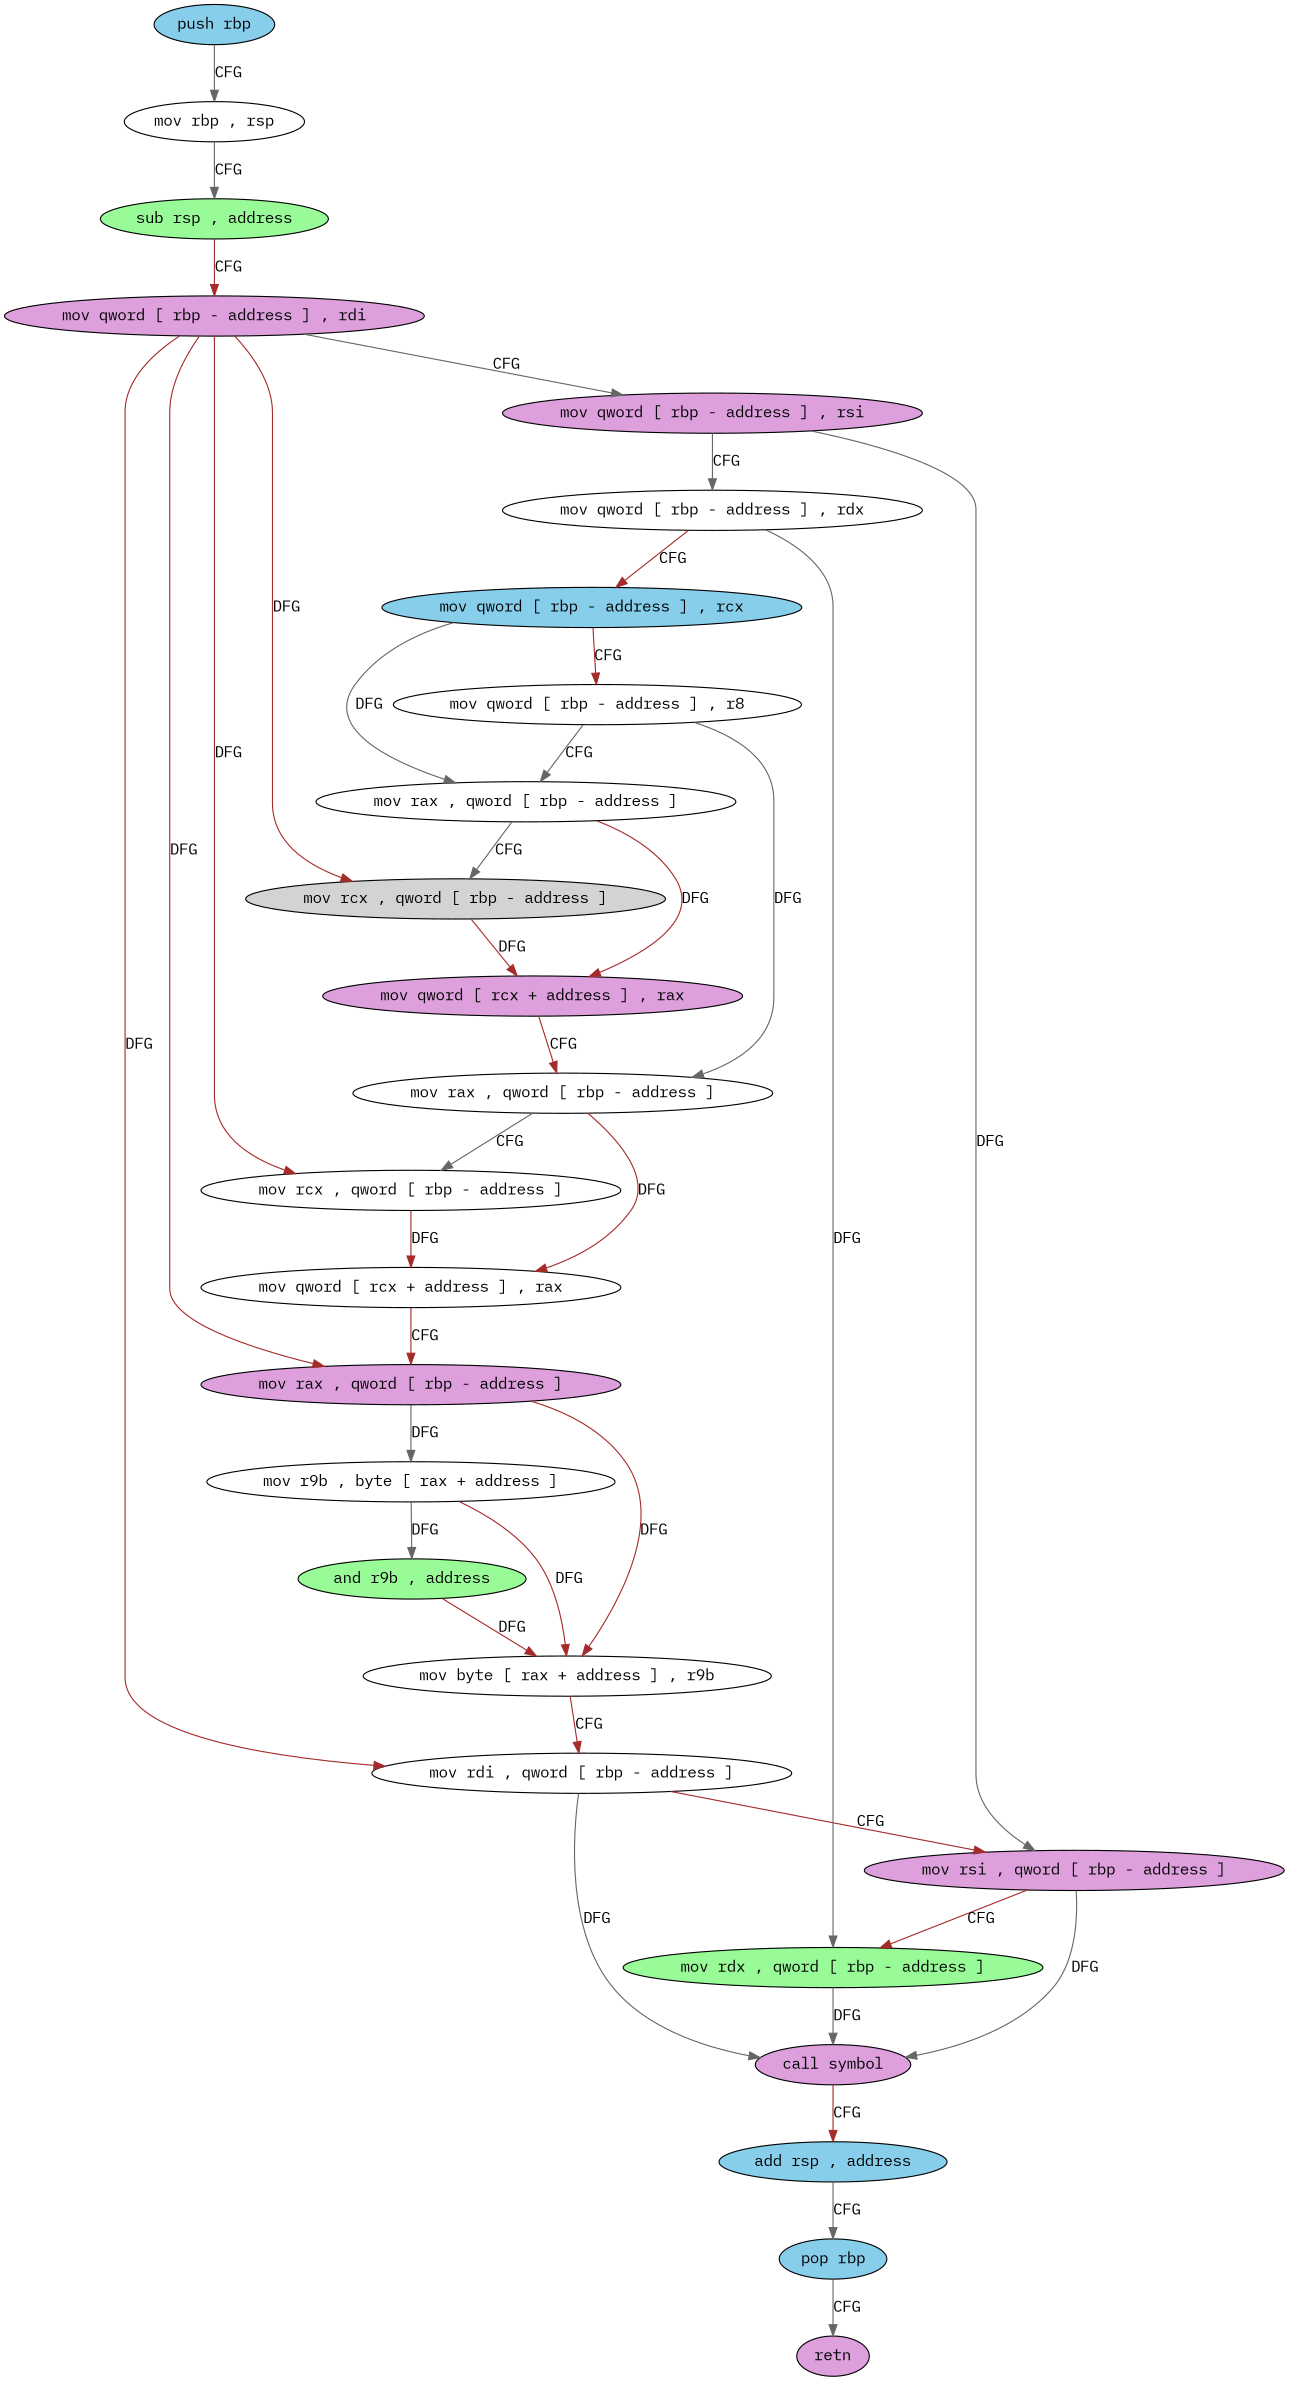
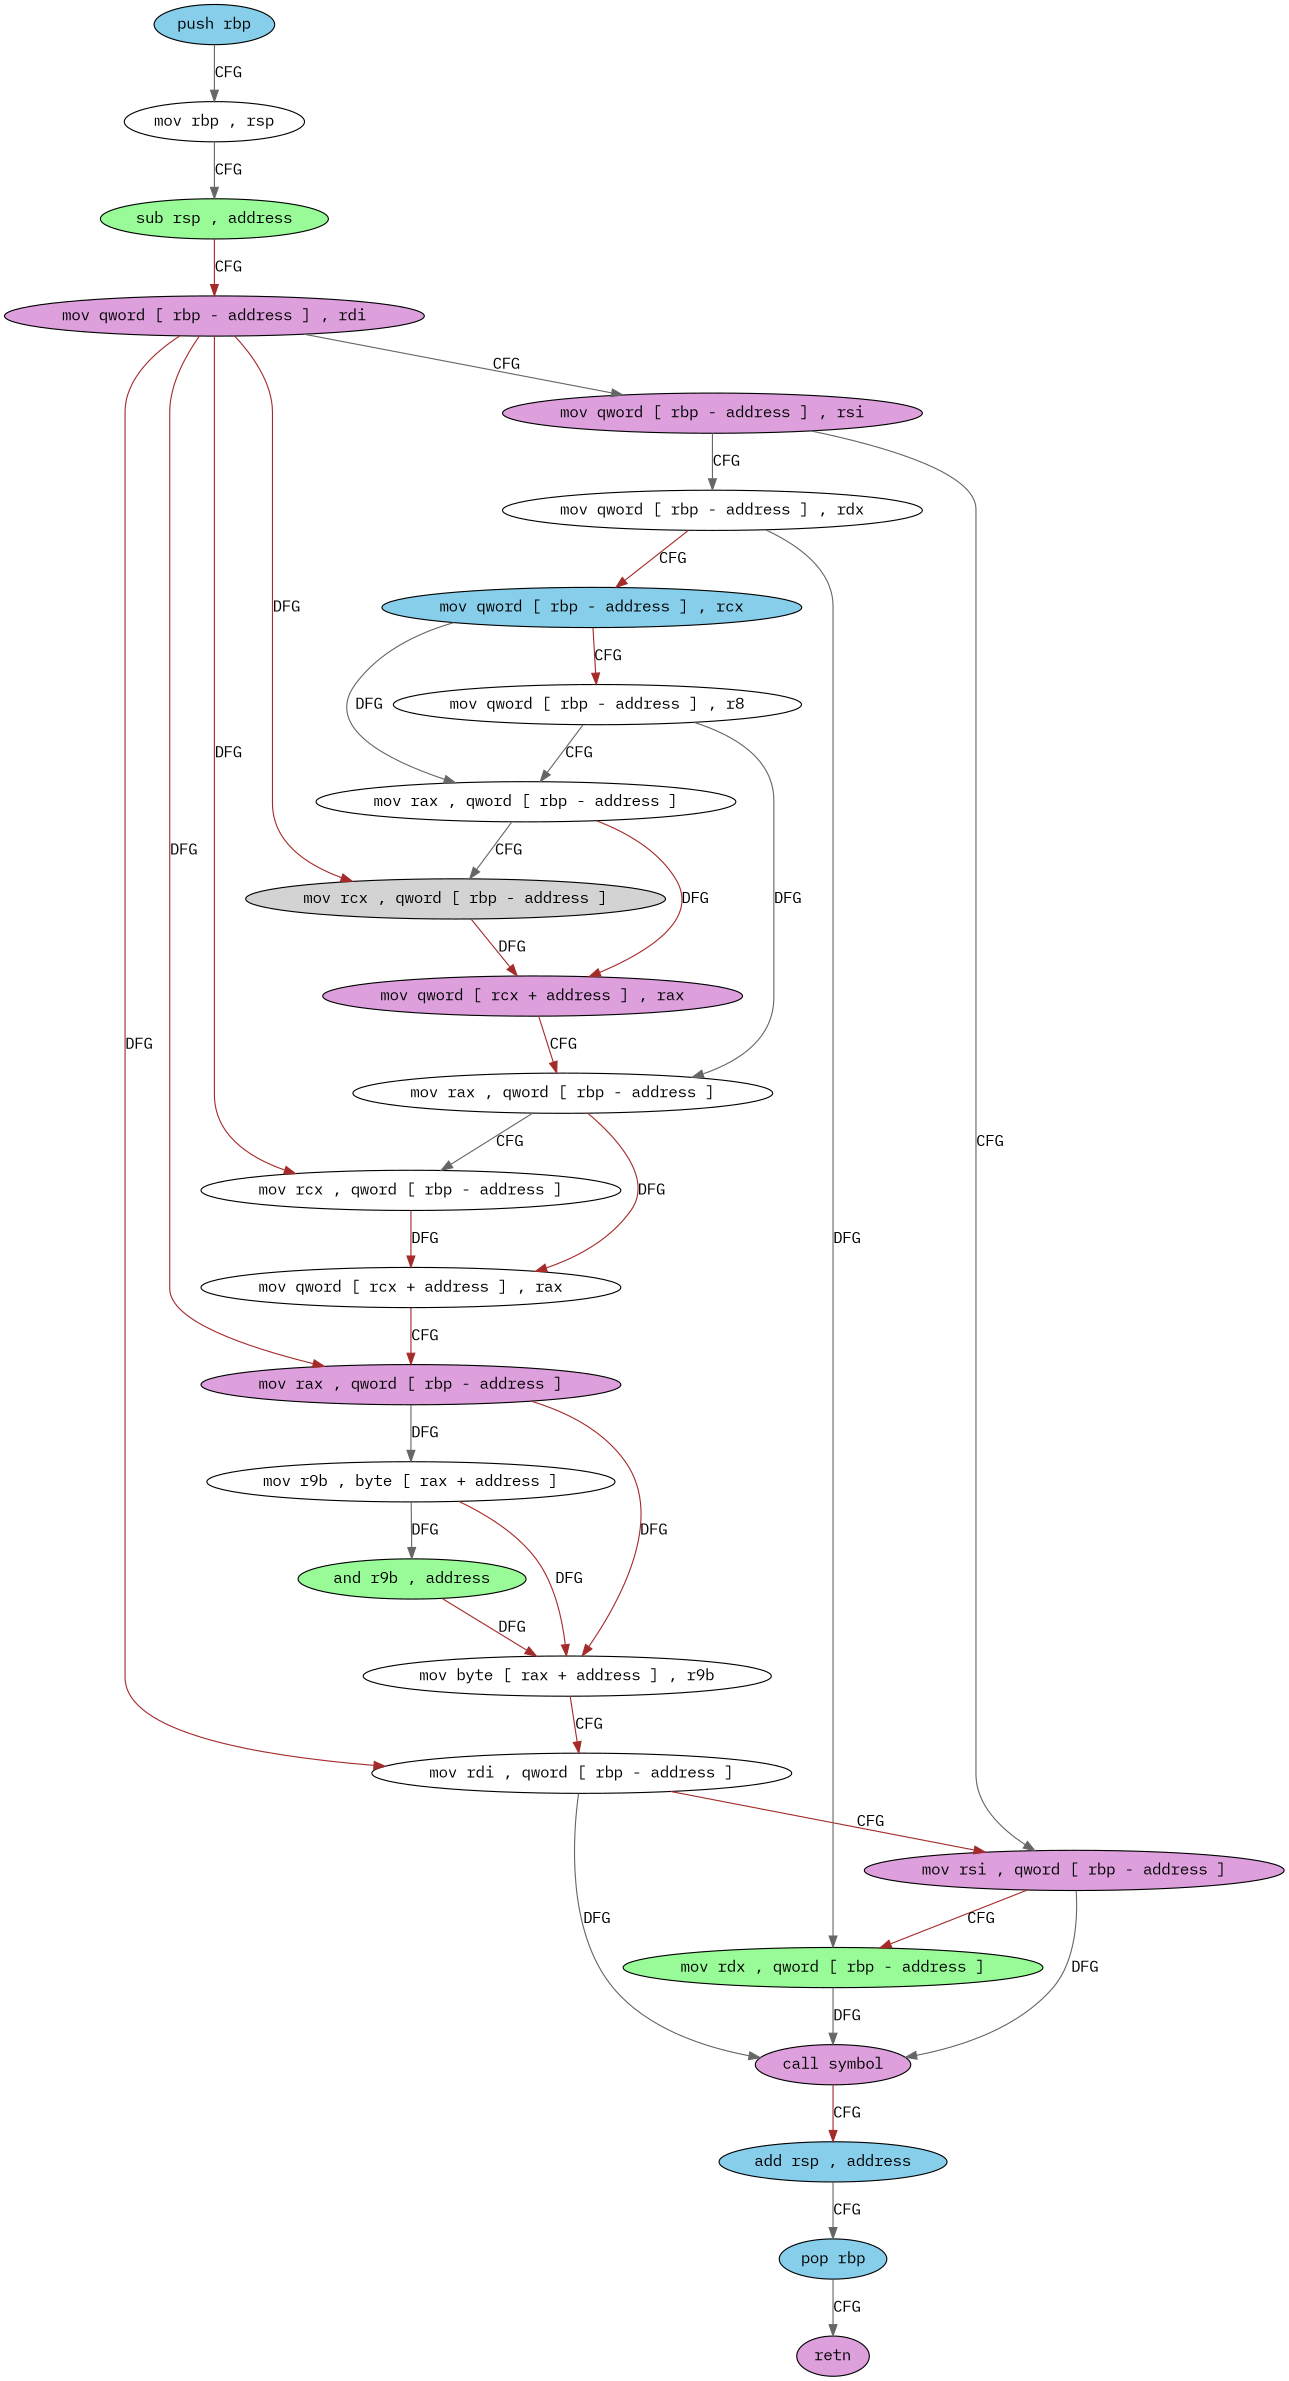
edge "mov qword [ rbp - address ] , rsi" -> "mov rsi , qword [ rbp - address ]": label "DFG" -> "CFG"
